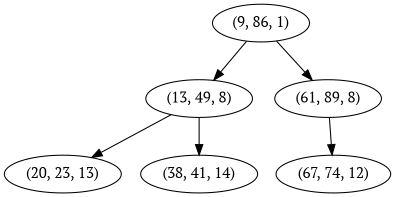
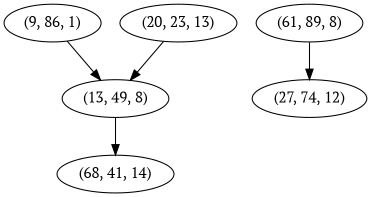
edge "(9, 86, 1)" -> "(61, 89, 8)": removed
edge "(13, 49, 8)" -> "(20, 23, 13)": reversed
node "(38, 41, 14)": label "(38, 41, 14)" -> "(68, 41, 14)"
node "(67, 74, 12)": label "(67, 74, 12)" -> "(27, 74, 12)"
